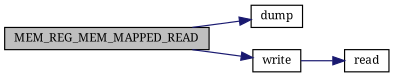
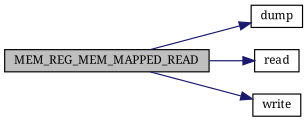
edge "write" -> "read": now "MEM_REG_MEM_MAPPED_READ" -> "read"
